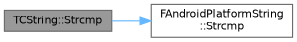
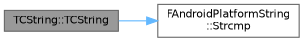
node "TCString::Strcmp": label "TCString::Strcmp" -> "TCString::TCString"
